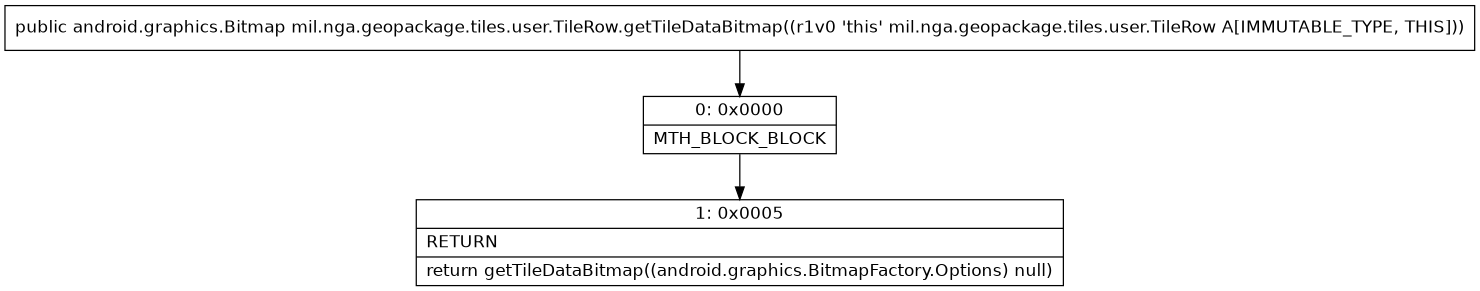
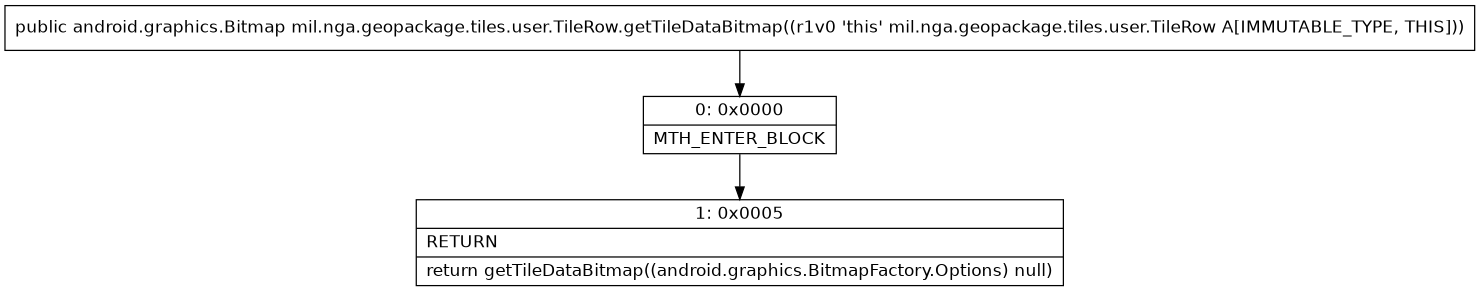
node "0: 0x0000": text "MTH_BLOCK_BLOCK" -> "MTH_ENTER_BLOCK"
